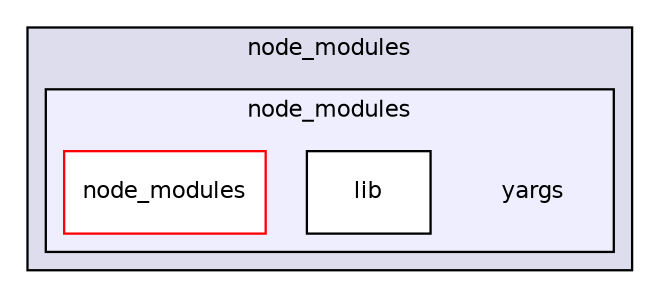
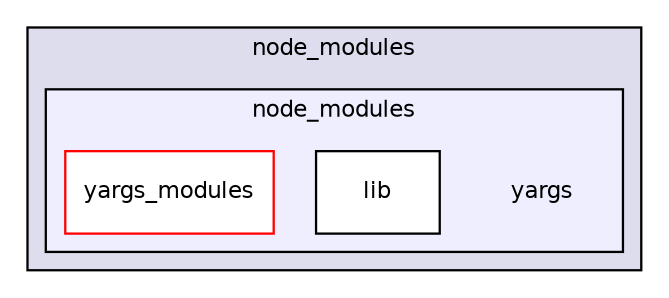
node "node_modules": label "node_modules" -> "yargs_modules"
